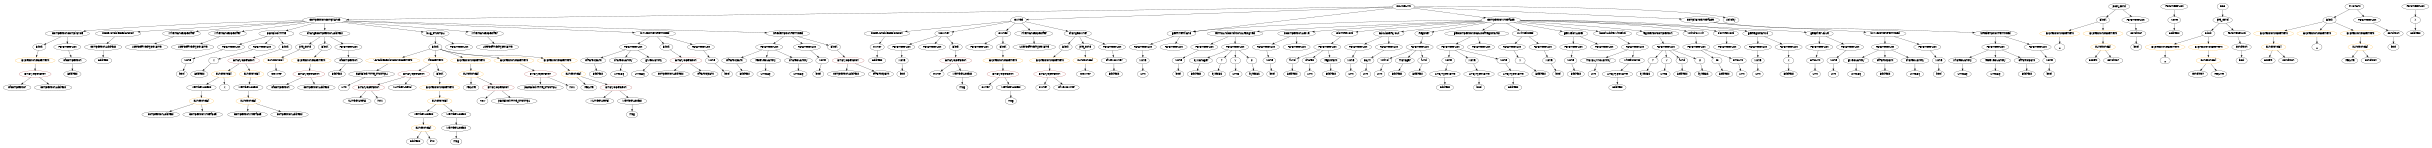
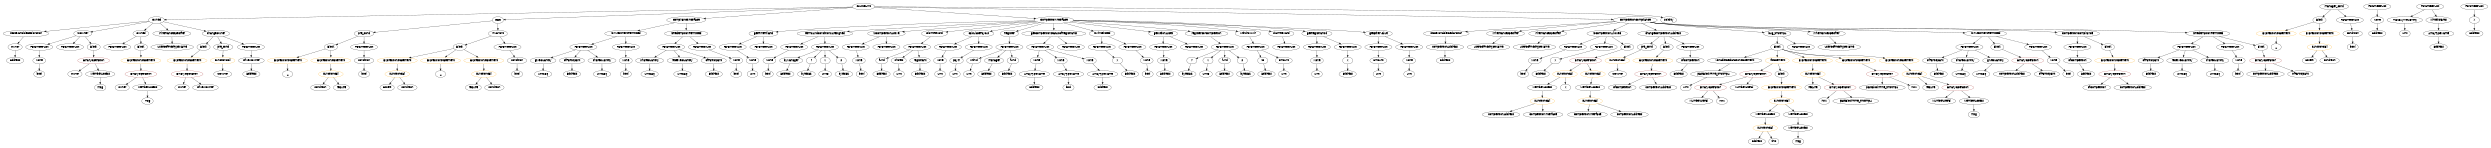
node "post_cond": label "post_cond" -> "manager_cond"
edge "SourceUnit" -> "getTimeTillEnd": now "SourceUnit" -> "DBC"
edge "DBC" -> "invariant": added
node "pastBlockTime": label "pastBlockTime" -> "isCompetitionAllowed"
node "batchAddToWhitelist": removed
node "VariableDeclarationStatement": color orange -> black
